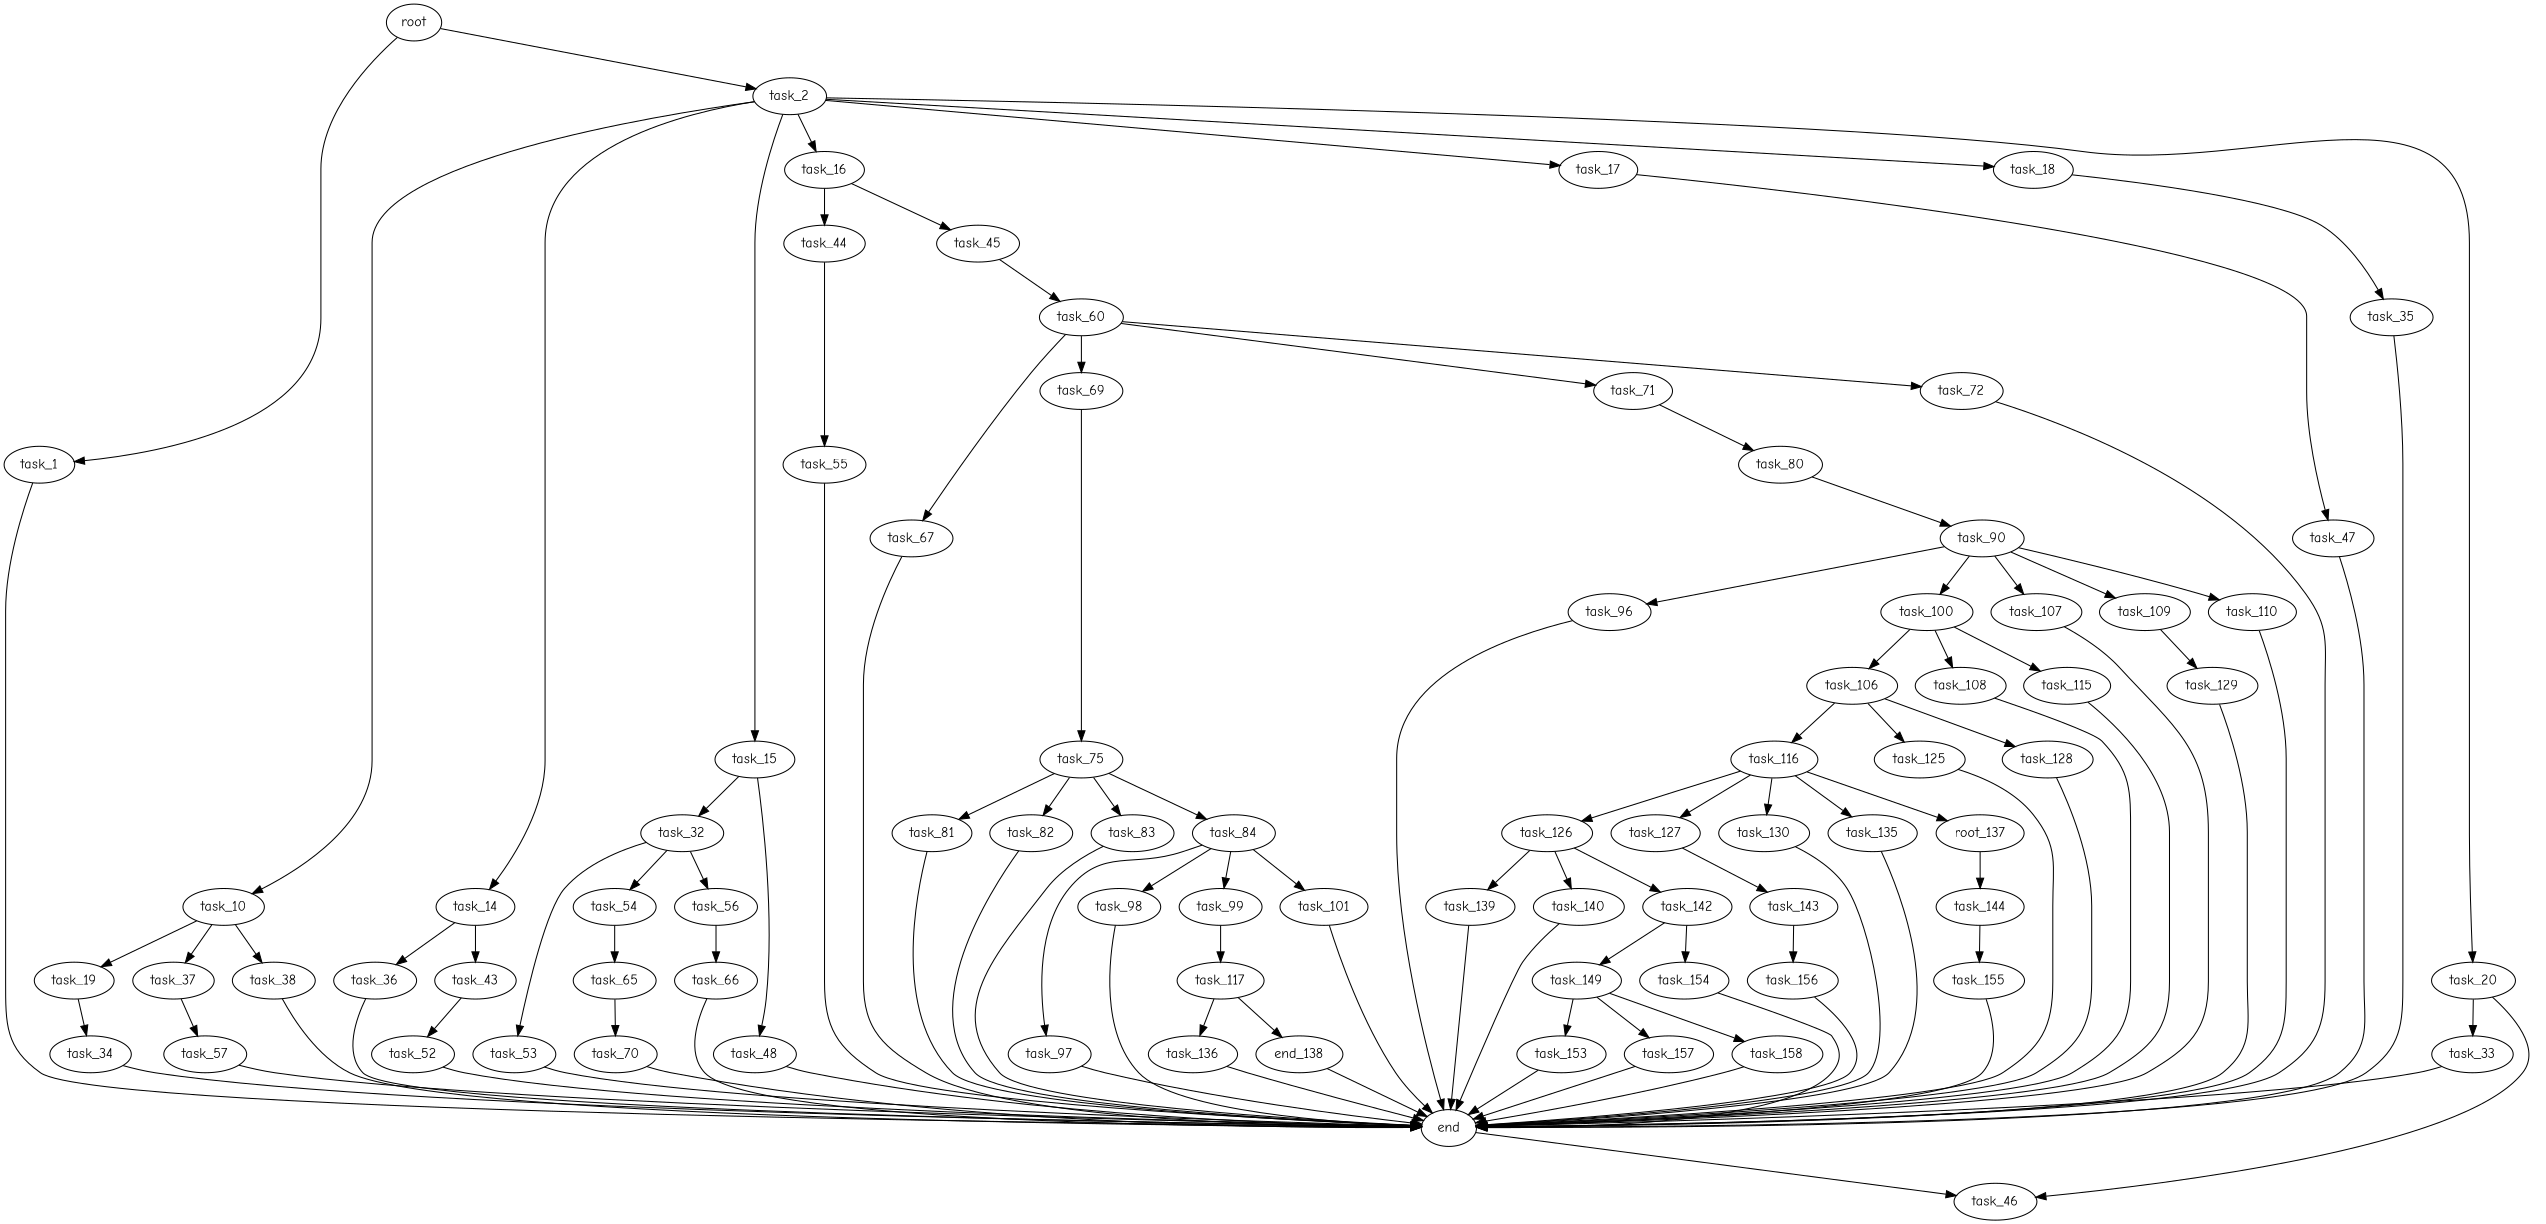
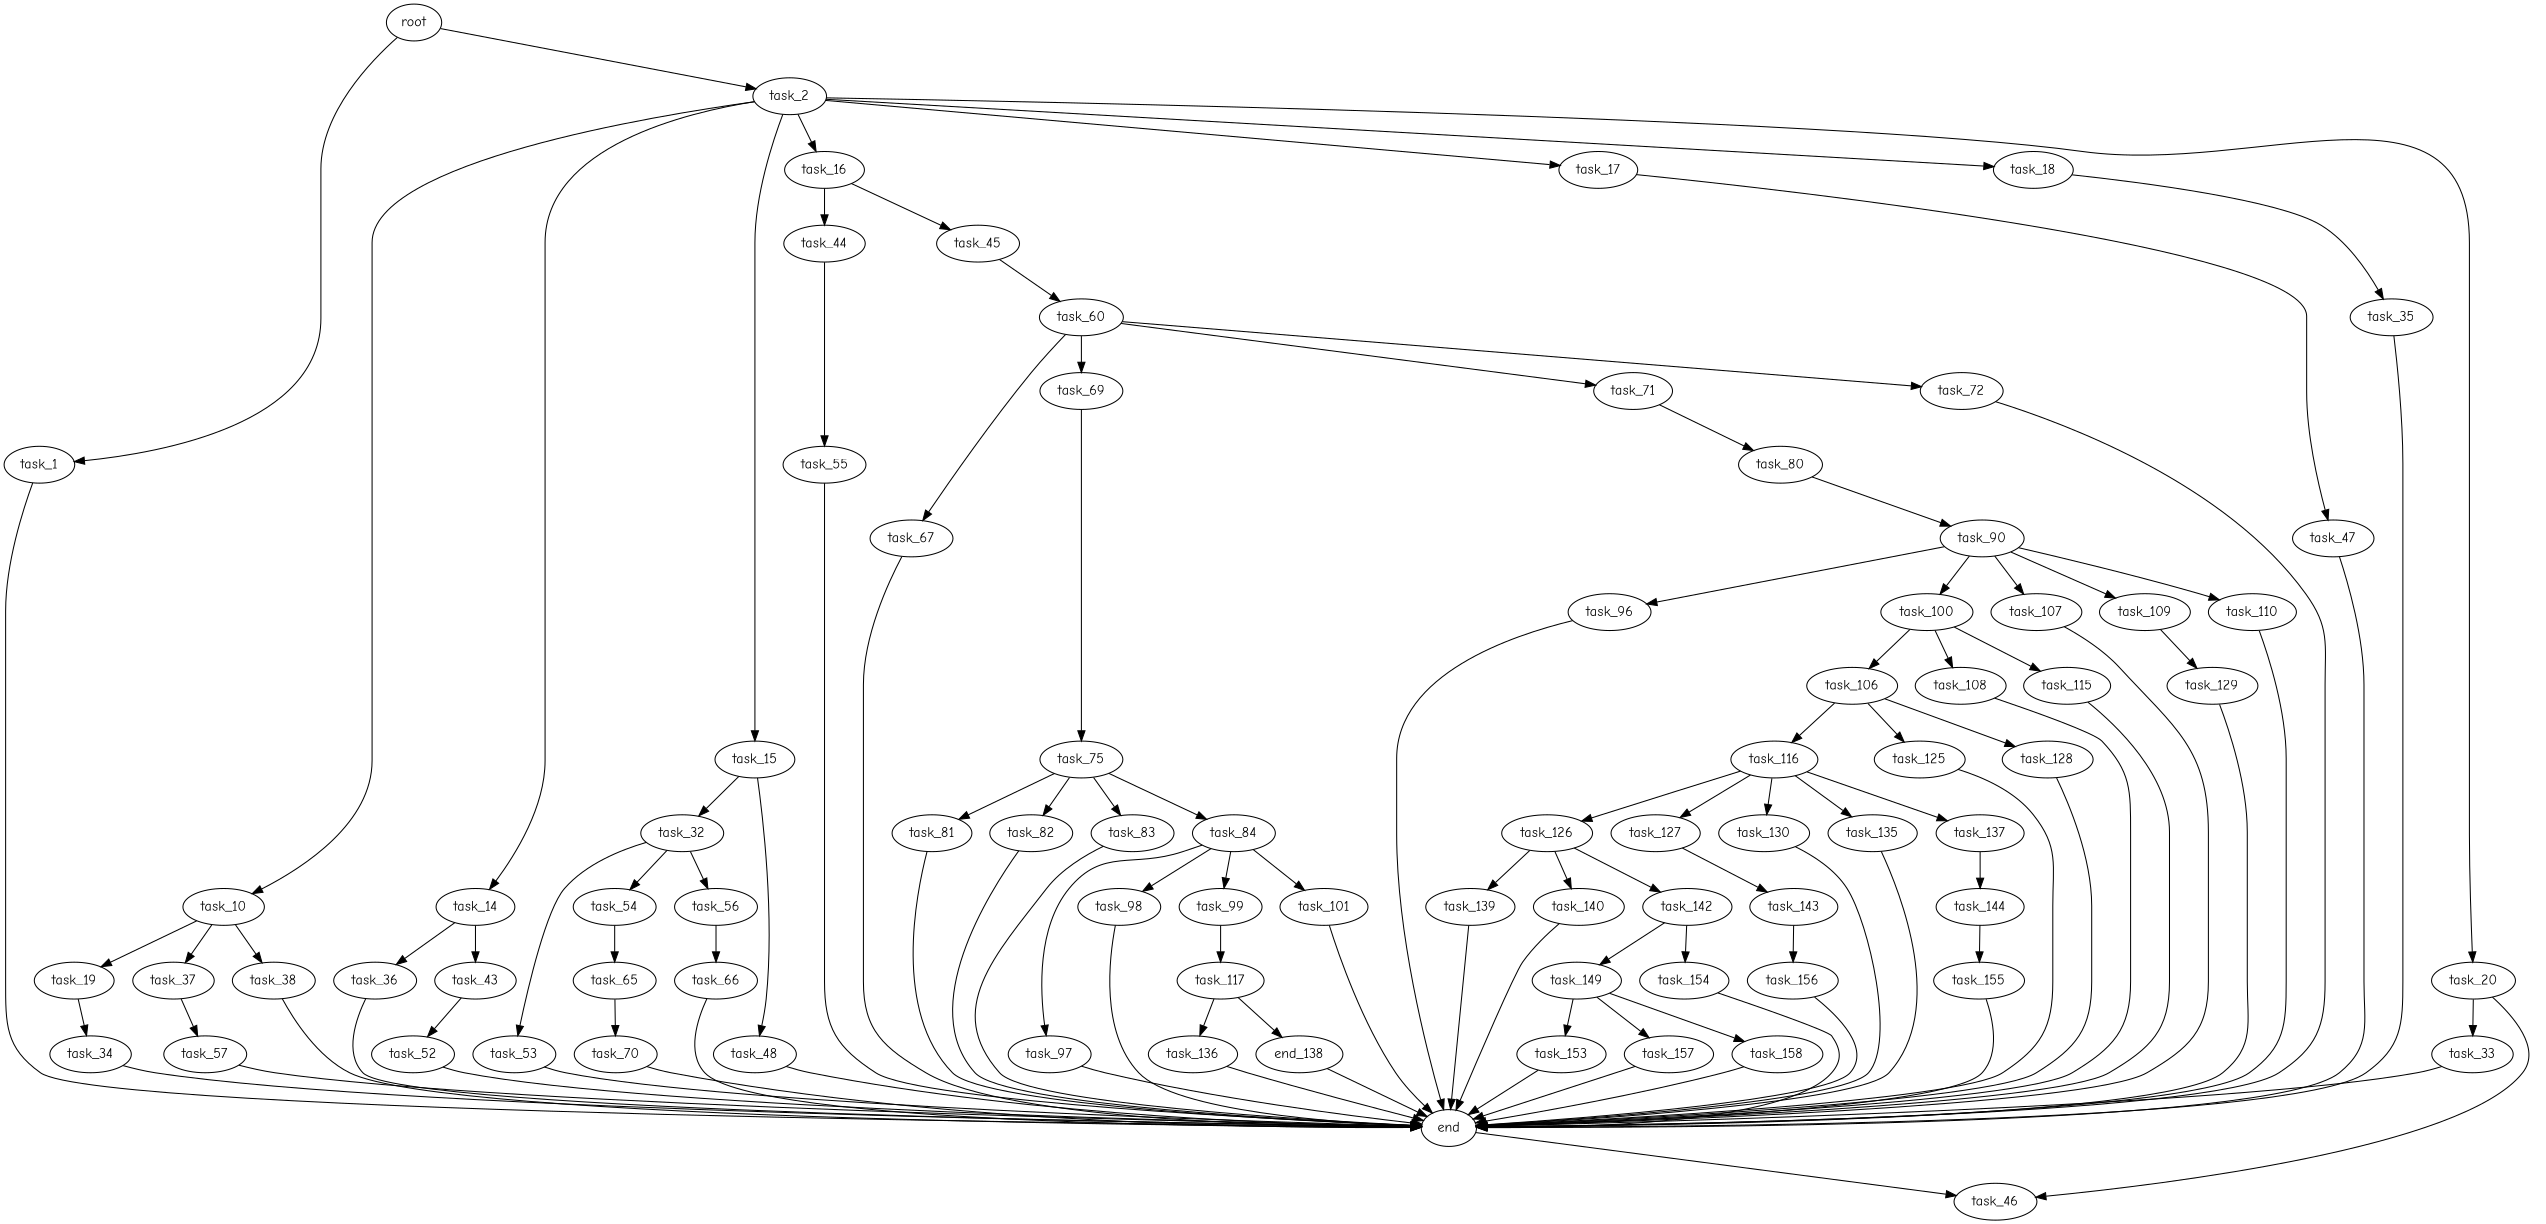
node "root_137": label "root_137" -> "task_137"
